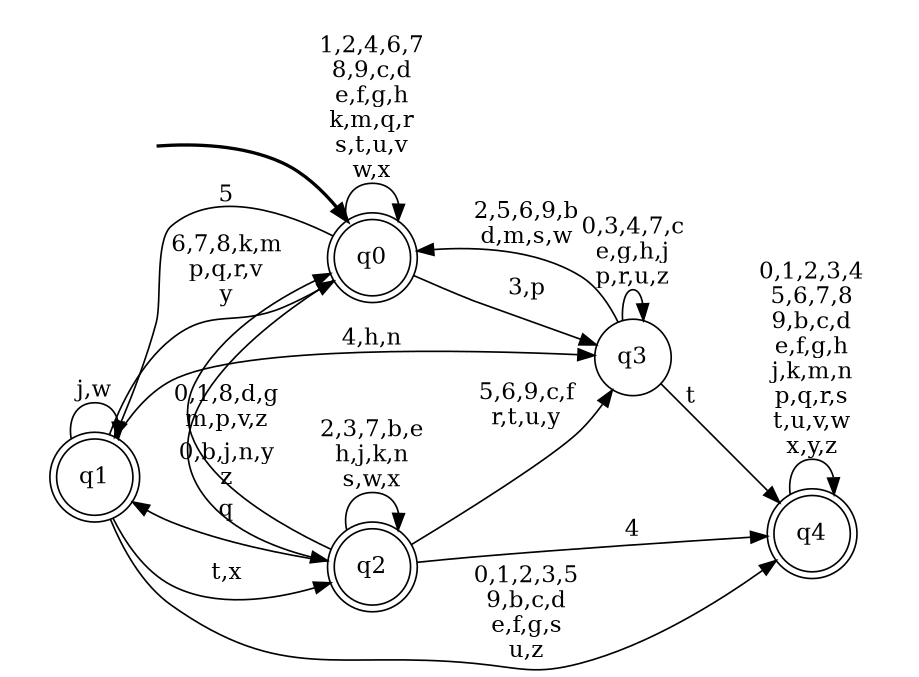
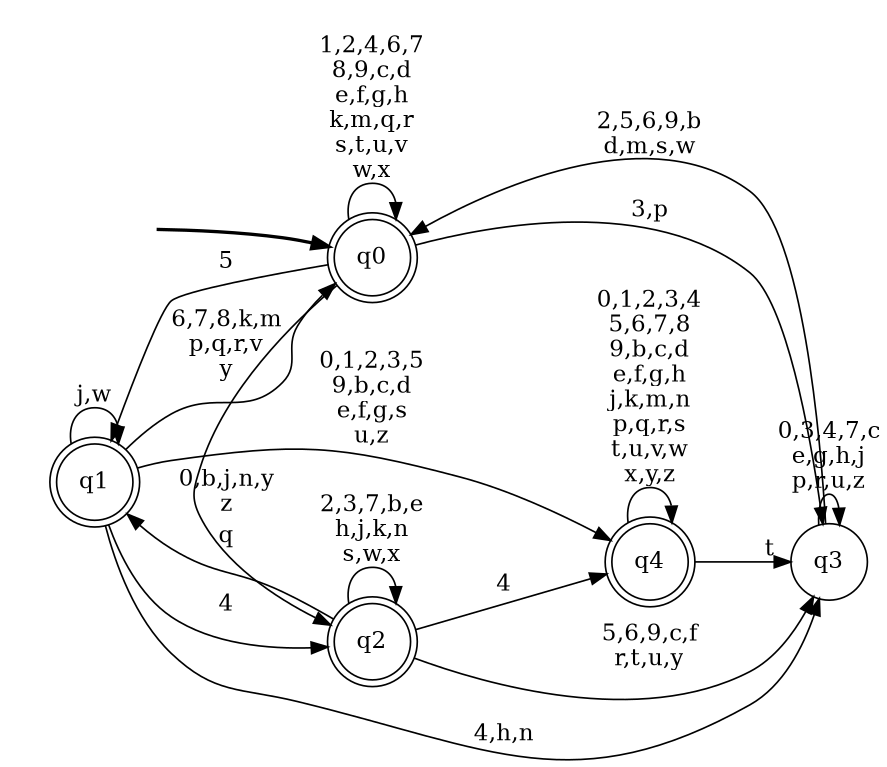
edge "q2" -> "q0": removed, label "0,1,8,d,g m,p,v,z"
edge "q3" -> "q4": reversed
edge "q1" -> "q2": label "t,x" -> "4"
